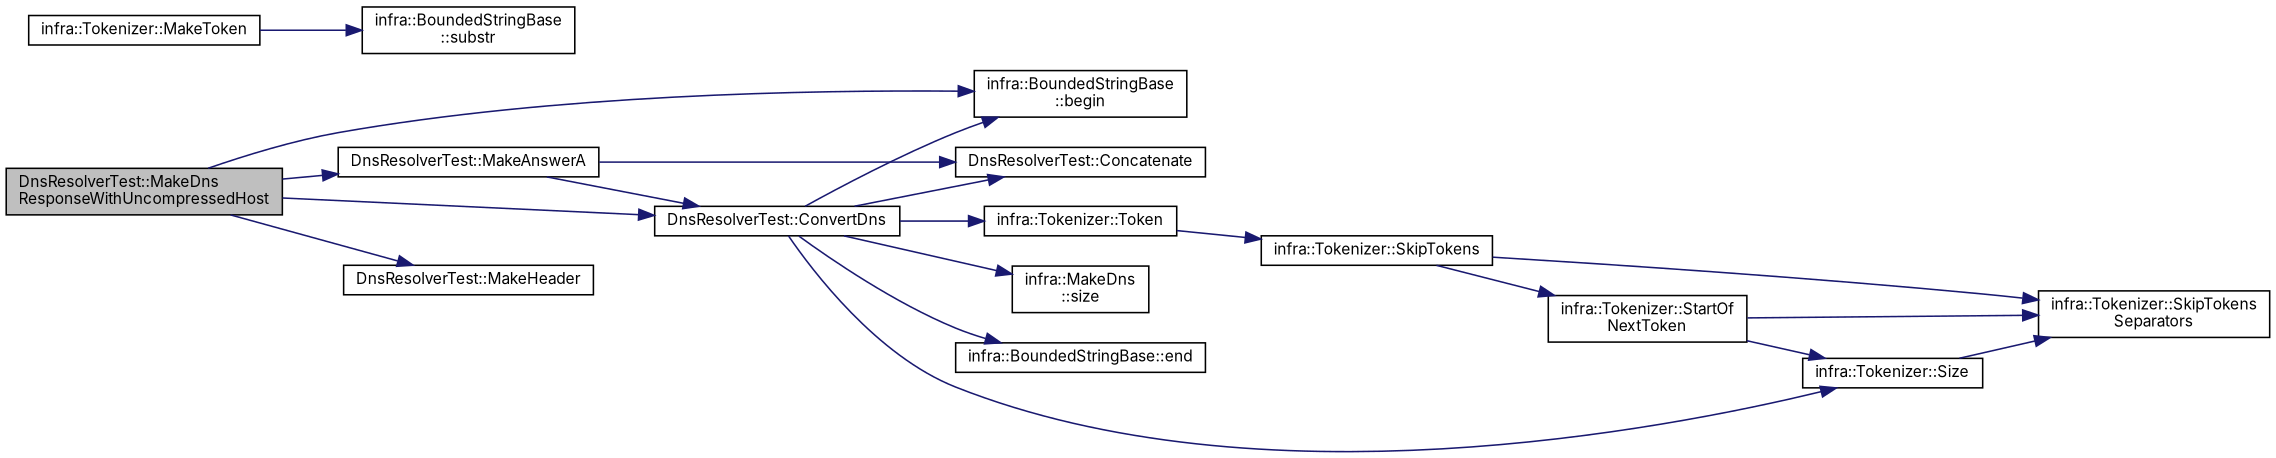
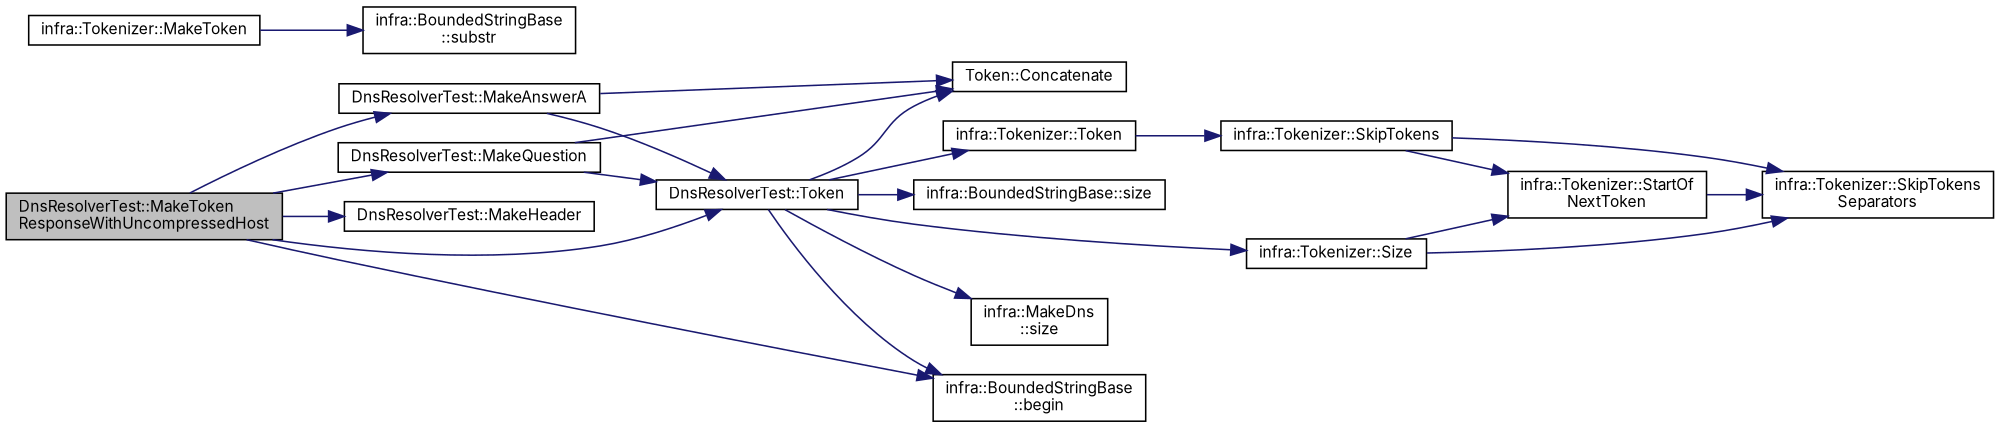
node "DnsResolverTest::MakeQuestion": added
node "DnsResolverTest::Concatenate": label "DnsResolverTest::Concatenate" -> "Token::Concatenate"
node "DnsResolverTest::MakeDns ResponseWithUncompressedHost": label "DnsResolverTest::MakeDns ResponseWithUncompressedHost" -> "DnsResolverTest::MakeToken ResponseWithUncompressedHost"
node "DnsResolverTest::ConvertDns": label "DnsResolverTest::ConvertDns" -> "DnsResolverTest::Token"
edge "infra::Tokenizer::StartOf NextToken" -> "infra::Tokenizer::Size": reversed
node "infra::BoundedStringBase::end": label "infra::BoundedStringBase::end" -> "infra::BoundedStringBase::size"
